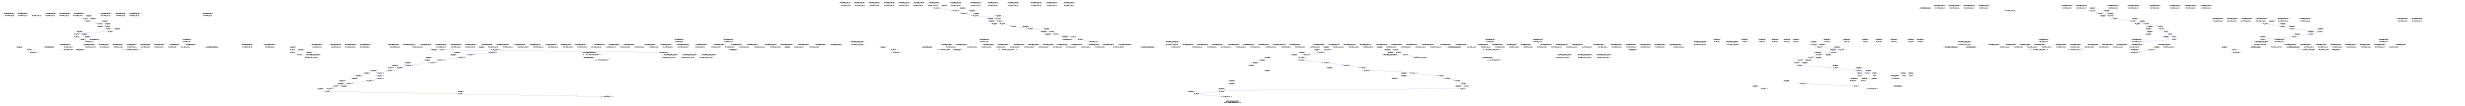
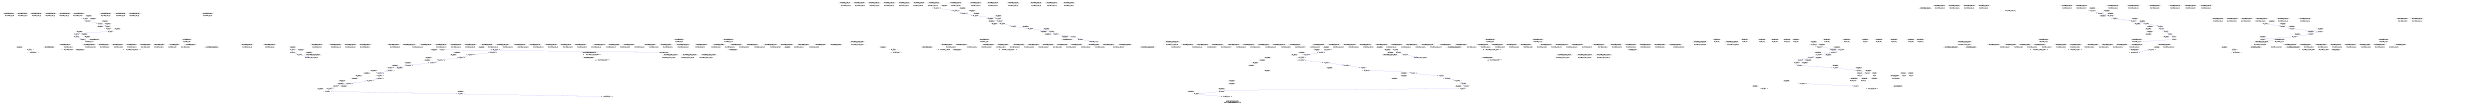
node "Sched RL_resultGetters_fsm_action_l44c5_2": added
